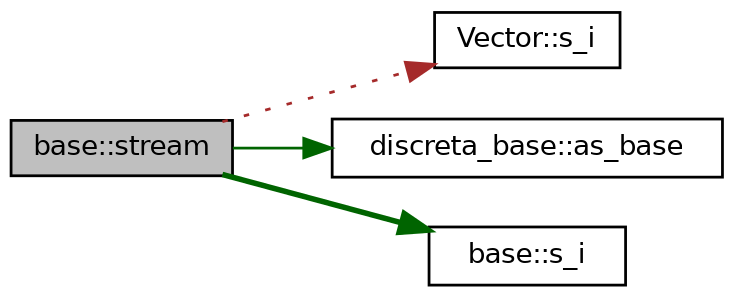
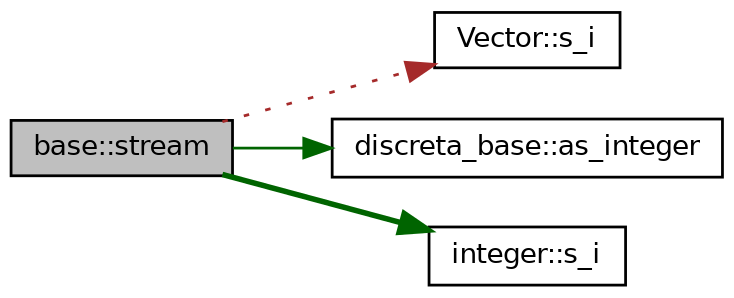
node "discreta_base::as_base": label "discreta_base::as_base" -> "discreta_base::as_integer"
node "base::s_i": label "base::s_i" -> "integer::s_i"
